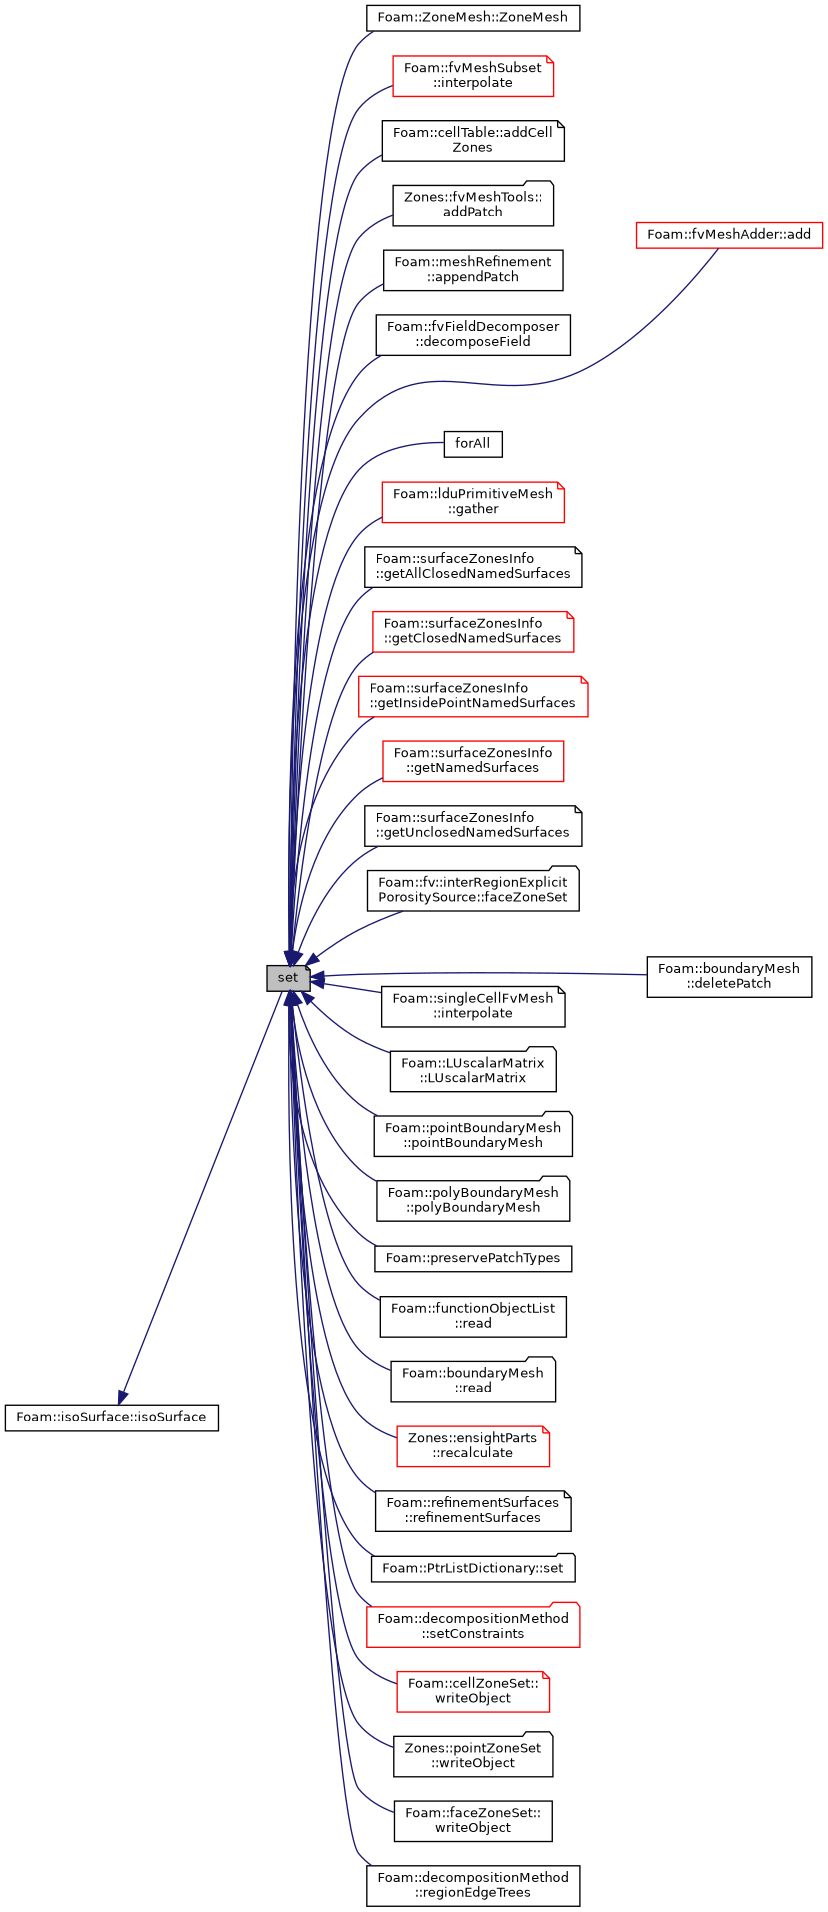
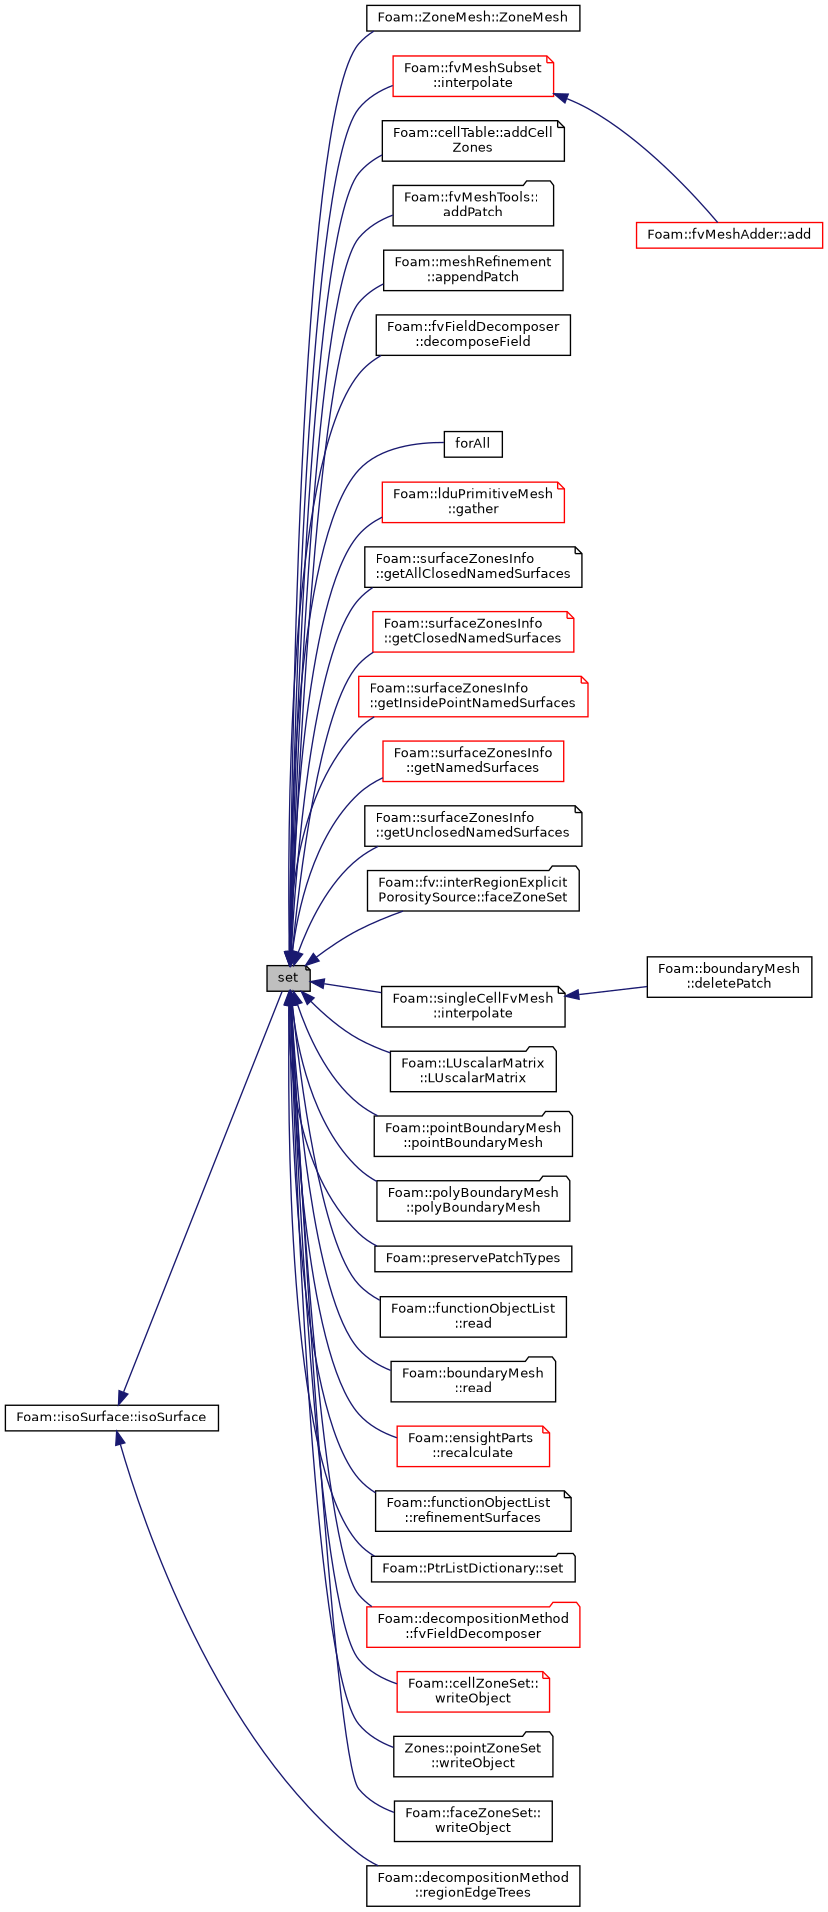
node "Zones::fvMeshTools:: addPatch": label "Zones::fvMeshTools:: addPatch" -> "Foam::fvMeshTools:: addPatch"
edge "Foam::fvMeshAdder::add" -> "set": now "Foam::fvMeshAdder::add" -> "Foam::fvMeshSubset ::interpolate"
edge "Foam::boundaryMesh ::deletePatch" -> "set": now "Foam::boundaryMesh ::deletePatch" -> "Foam::singleCellFvMesh ::interpolate"
edge "Foam::decompositionMethod ::regionEdgeTrees" -> "set": now "Foam::decompositionMethod ::regionEdgeTrees" -> "Foam::isoSurface::isoSurface"
node "Zones::ensightParts ::recalculate": label "Zones::ensightParts ::recalculate" -> "Foam::ensightParts ::recalculate"
node "Foam::refinementSurfaces ::refinementSurfaces": label "Foam::refinementSurfaces ::refinementSurfaces" -> "Foam::functionObjectList ::refinementSurfaces"
node "Foam::decompositionMethod ::setConstraints": label "Foam::decompositionMethod ::setConstraints" -> "Foam::decompositionMethod ::fvFieldDecomposer"
